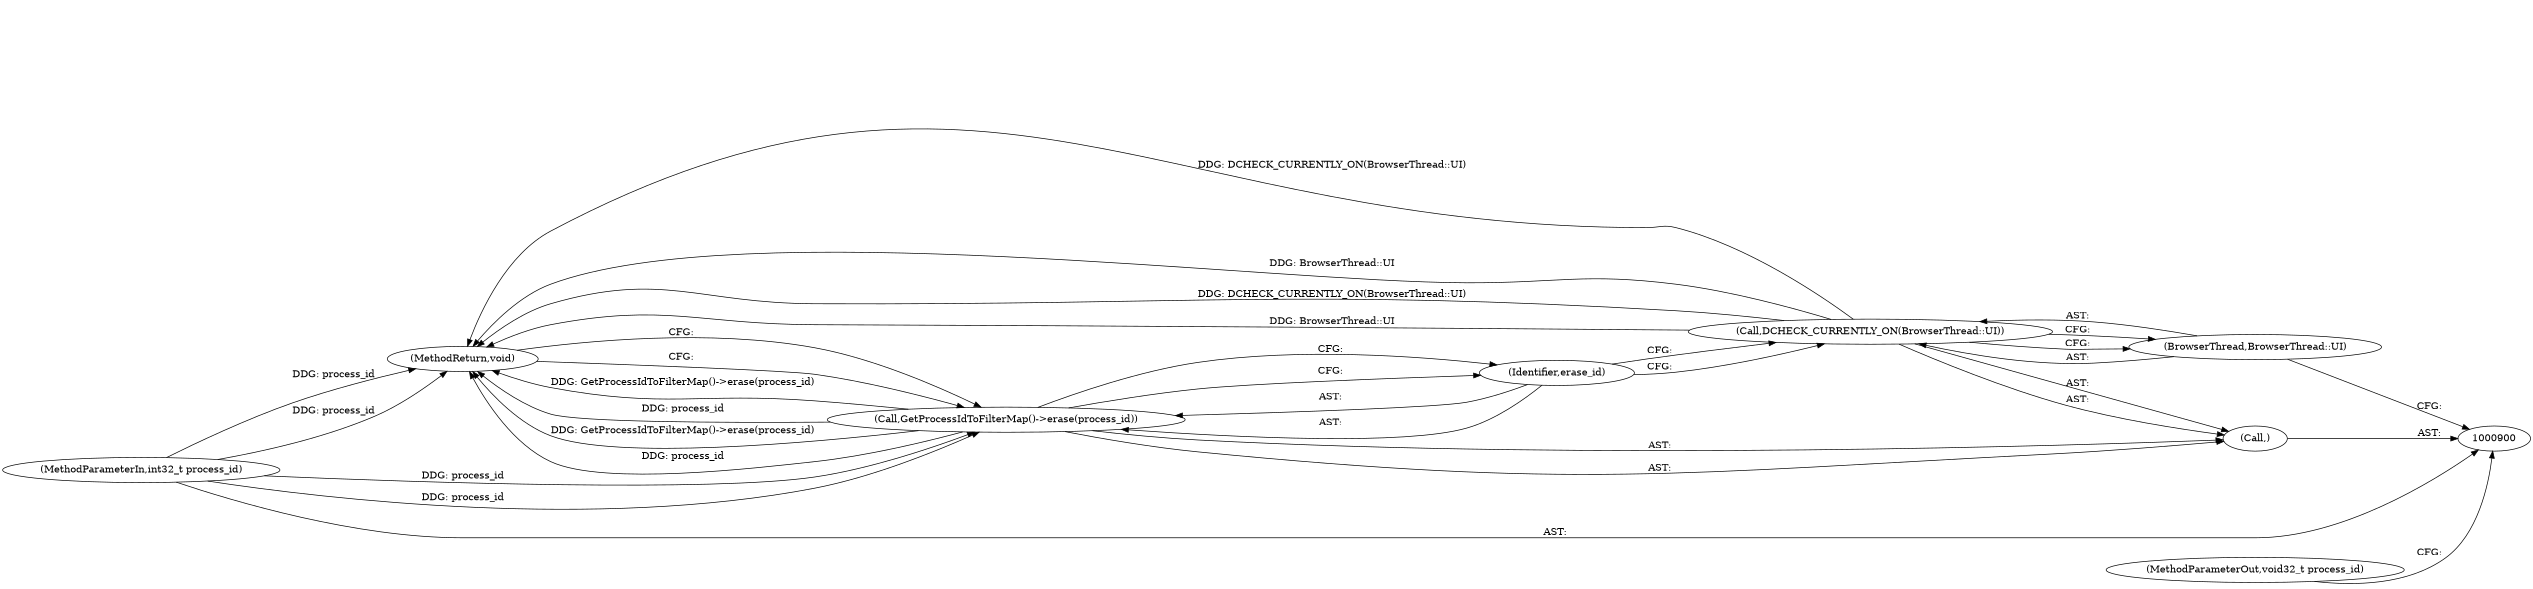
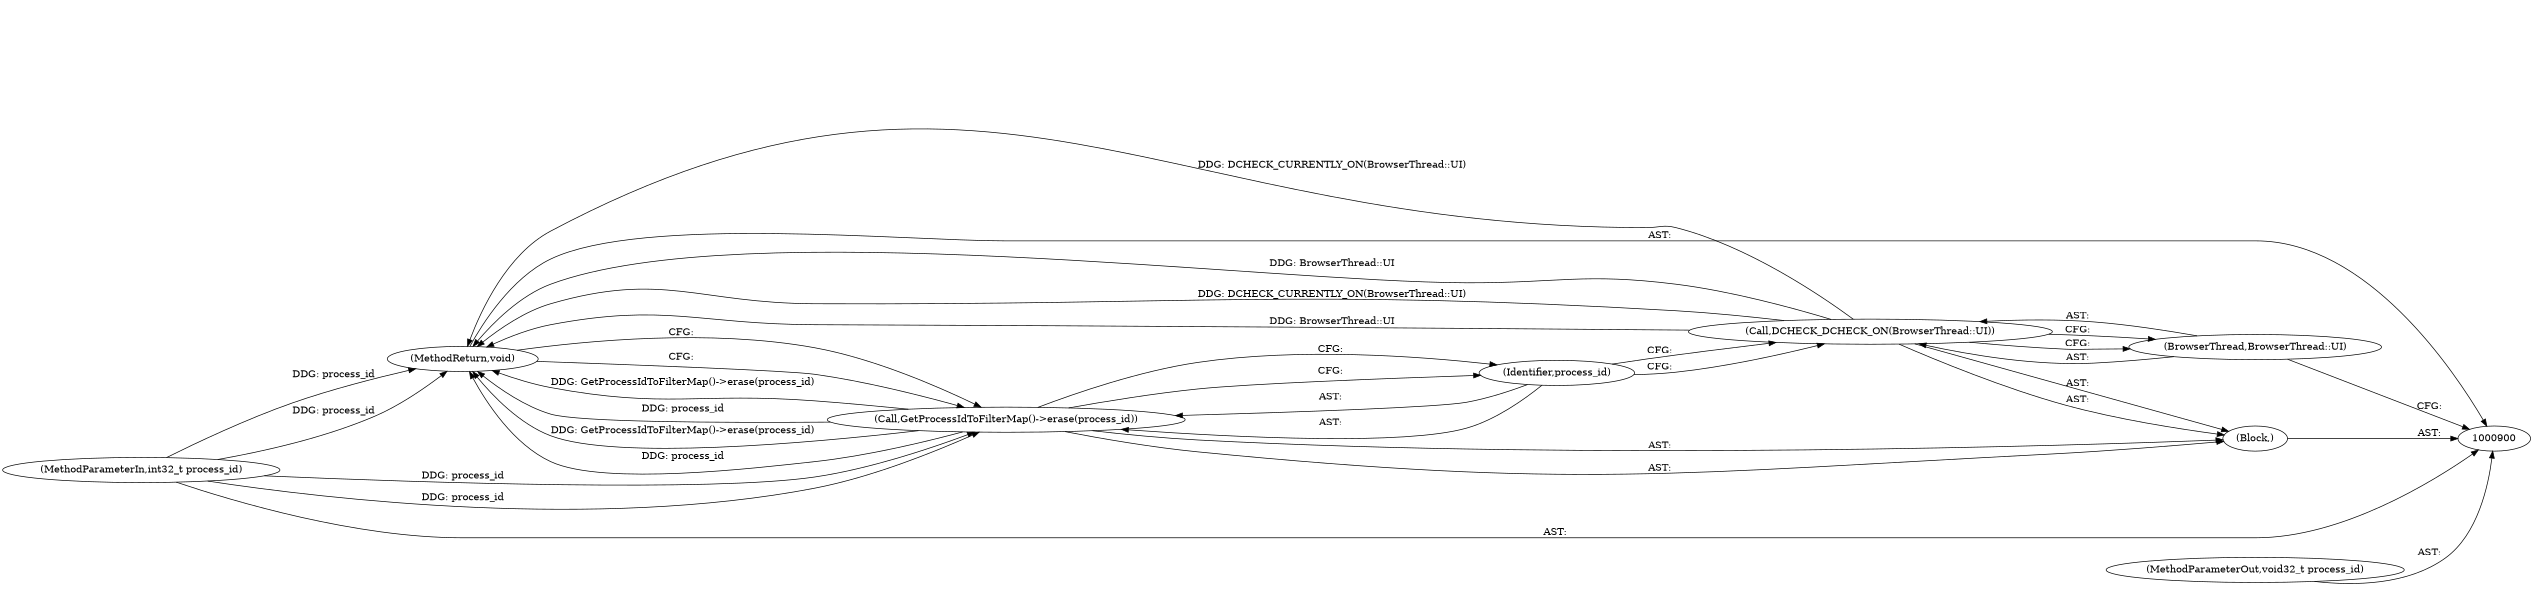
edge "(MethodReturn,void)" -> "1000900": added, label "AST:"
node "(Call,DCHECK_CURRENTLY_ON(BrowserThread::UI))": label "(Call,DCHECK_CURRENTLY_ON(BrowserThread::UI))" -> "(Call,DCHECK_DCHECK_ON(BrowserThread::UI))"
node "(Identifier,erase_id)": label "(Identifier,erase_id)" -> "(Identifier,process_id)"
node "(Call,)": label "(Call,)" -> "(Block,)"
edge "(MethodParameterOut,void32_t process_id)" -> "1000900": label "CFG: " -> "AST: "
